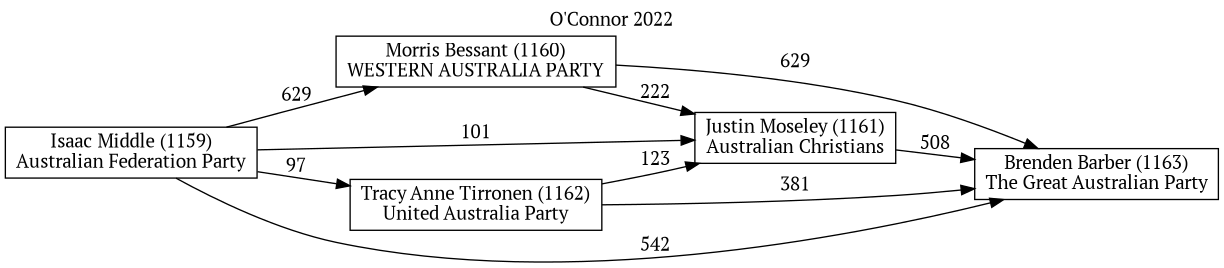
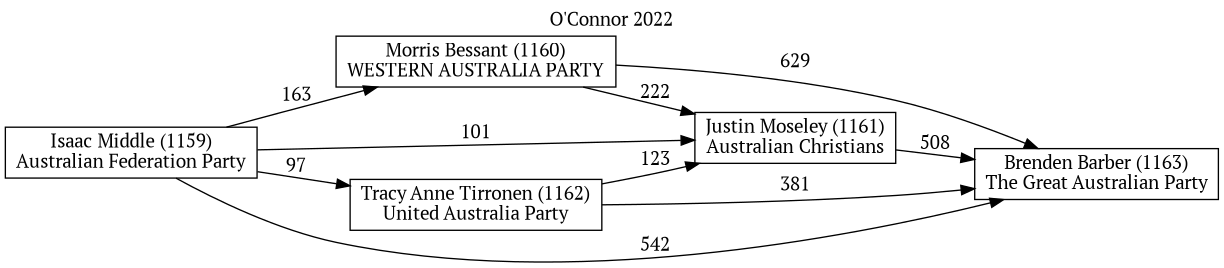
edge "Isaac Middle (1159) Australian Federation Party" -> "Morris Bessant (1160) WESTERN AUSTRALIA PARTY": label "629" -> "163"
